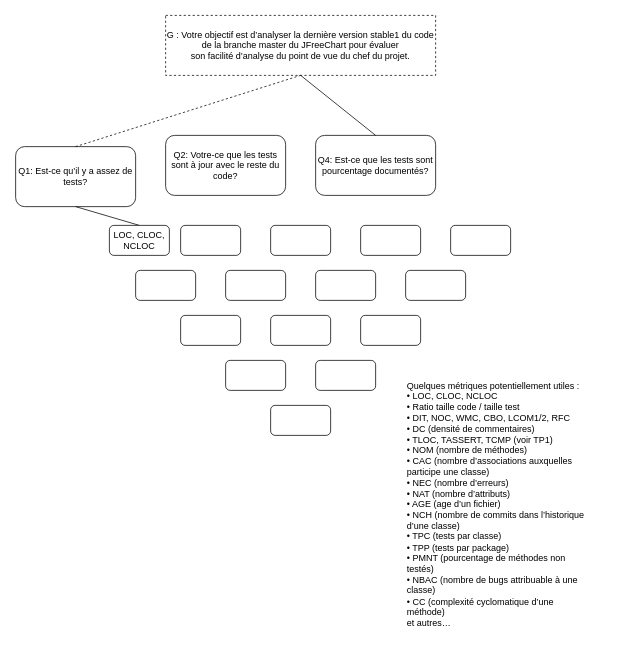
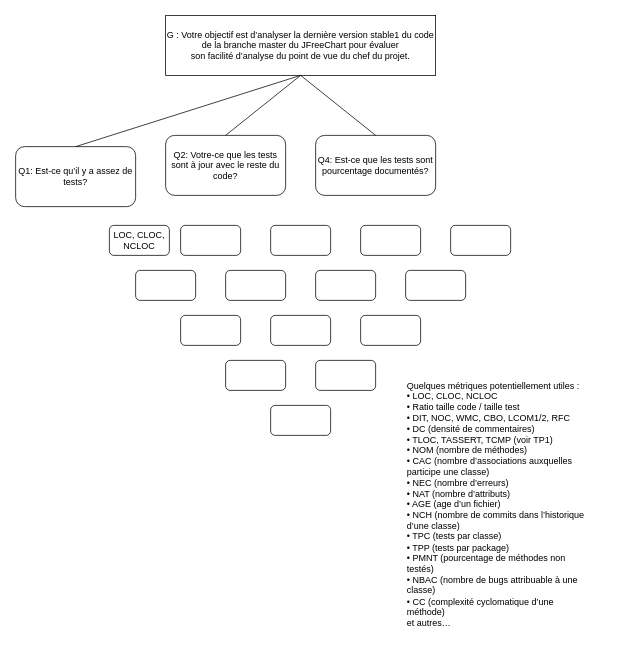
node "G : Votre objectif est d’analyser la dernière version stable1 du code de la branche master du JFreeChart pour évaluer son facilité d’analyse du point de vue du chef du projet.": style dashed -> solid
edge "G : Votre objectif est d’analyser la dernière version stable1 du code de la branche master du JFreeChart pour évaluer son facilité d’analyse du point de vue du chef du projet." -- "Q2: Votre-ce que les tests sont à jour avec le reste du code?": added
edge "G : Votre objectif est d’analyser la dernière version stable1 du code de la branche master du JFreeChart pour évaluer son facilité d’analyse du point de vue du chef du projet." -- "Q1: Est-ce qu’il y a assez de tests?": style dashed -> solid
edge "Q1: Est-ce qu’il y a assez de tests?" -- "LOC, CLOC, NCLOC": removed
